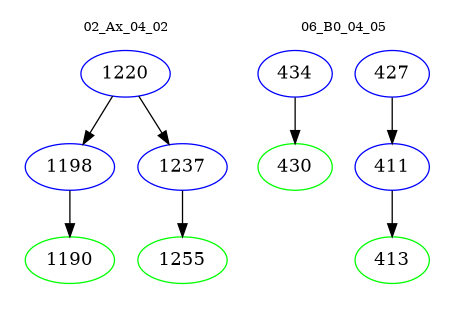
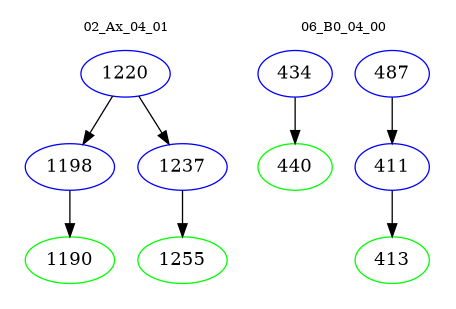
cluster "02_Ax_04_02": label "02_Ax_04_02" -> "02_Ax_04_01"
cluster "06_B0_04_05": label "06_B0_04_05" -> "06_B0_04_00"
node "427": label "427" -> "487"
node "430": label "430" -> "440"
